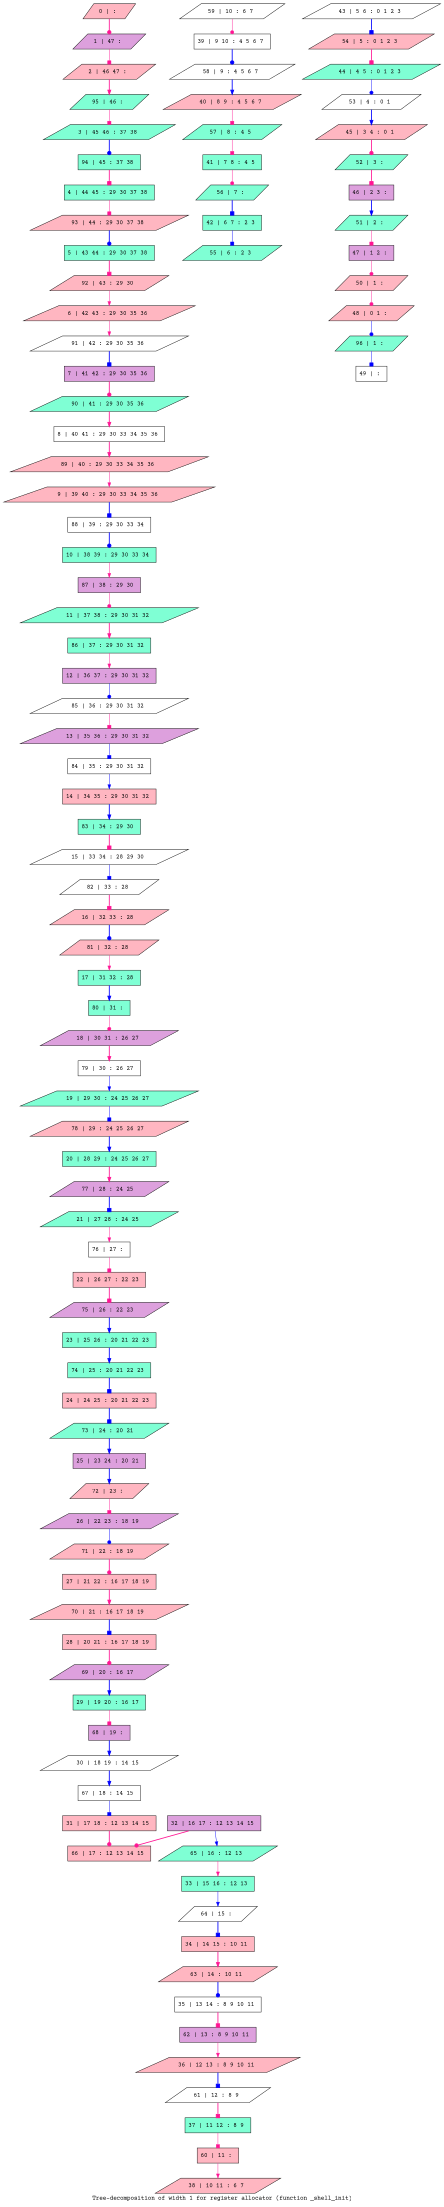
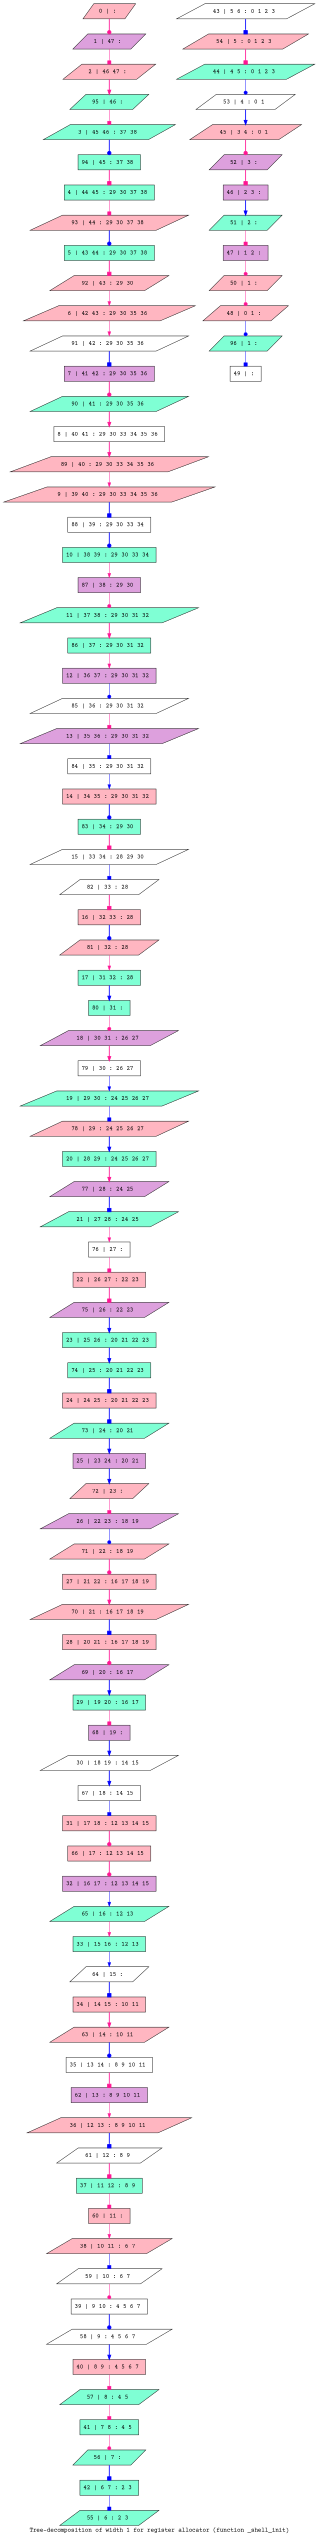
node "40 | 8 9 : 4 5 6 7": shape parallelogram -> box
node "52 | 3 :": fillcolor aquamarine -> plum
edge "14 | 34 35 : 29 30 31 32" -> "83 | 34 : 29 30": arrowhead normal -> dot
node "16 | 32 33 : 28": shape parallelogram -> box
edge "32 | 16 17 : 12 13 14 15" -> "66 | 17 : 12 13 14 15": reversed
edge "38 | 10 11 : 6 7" -> "59 | 10 : 6 7": added
